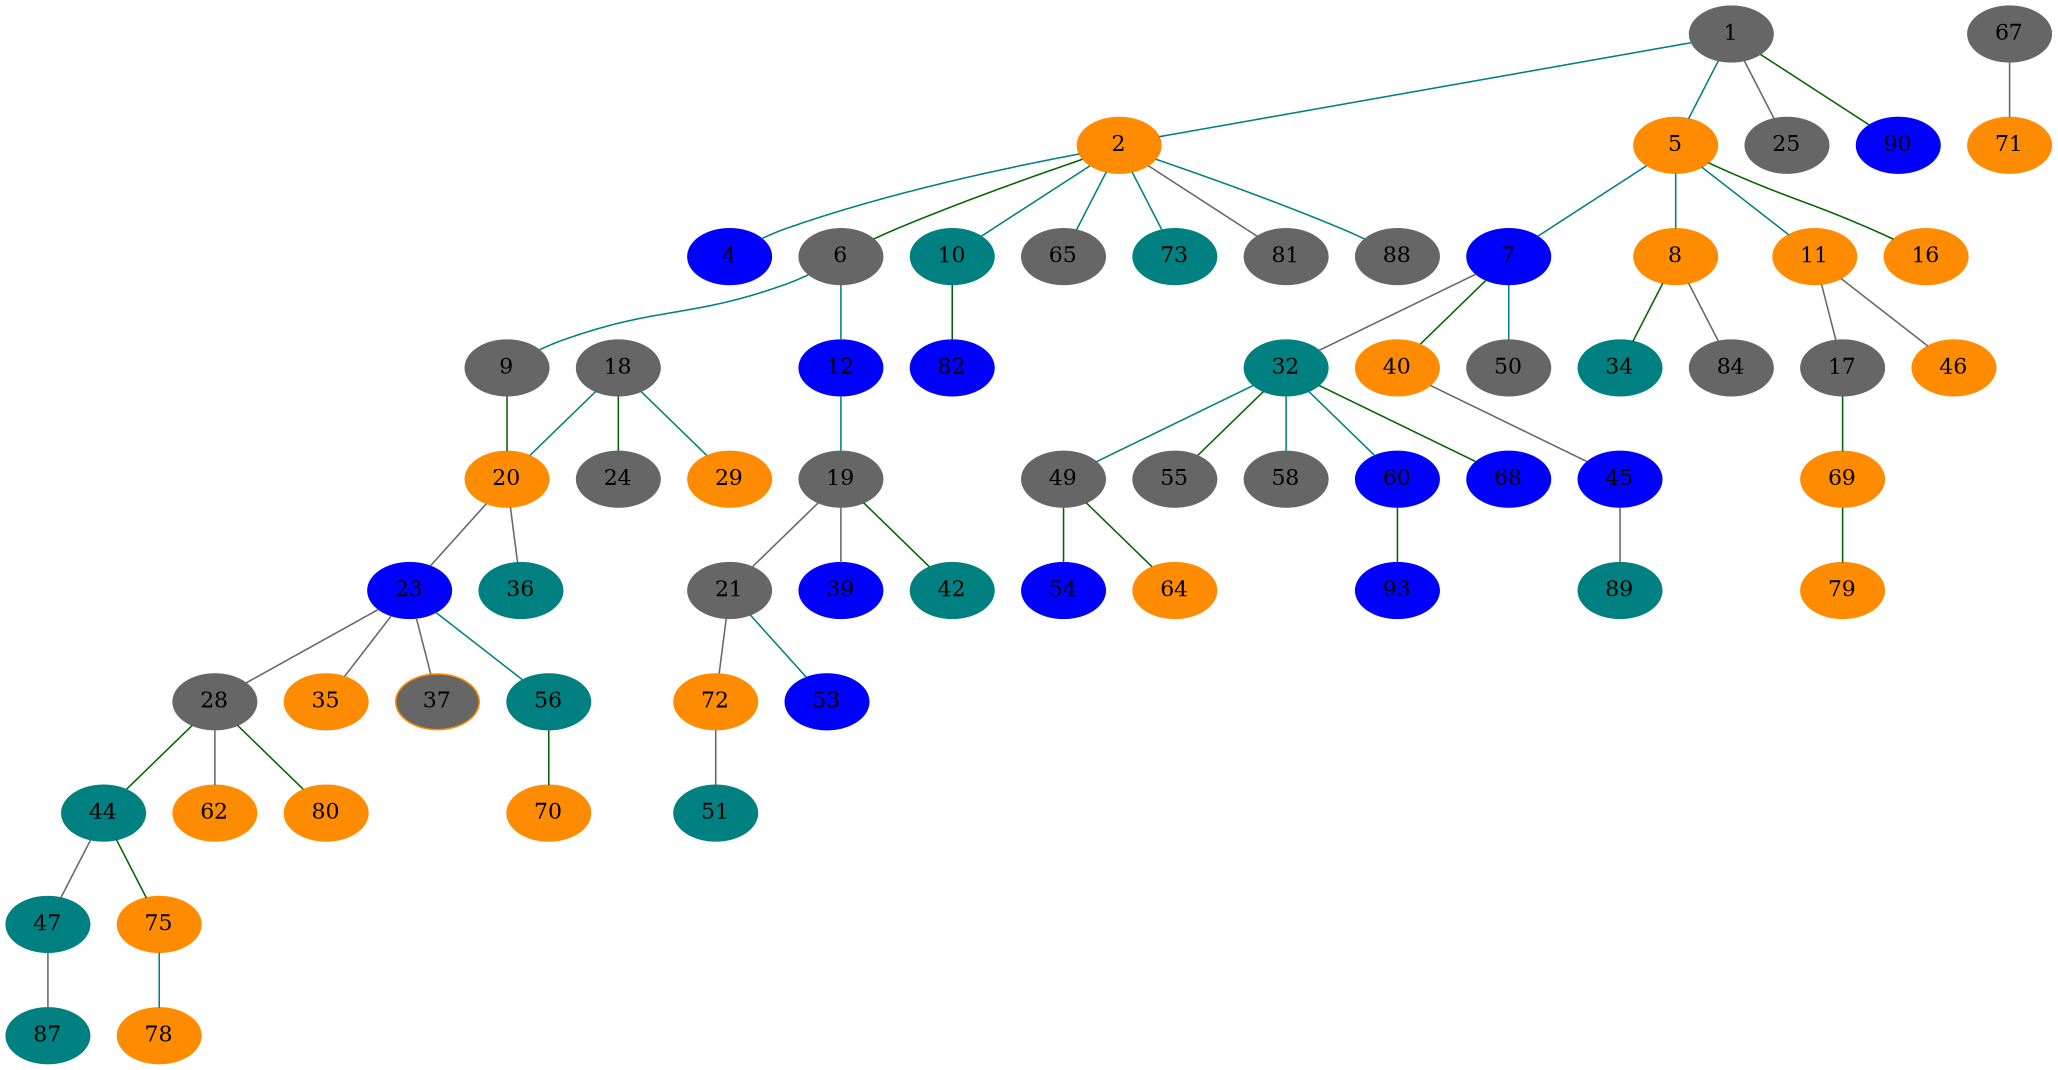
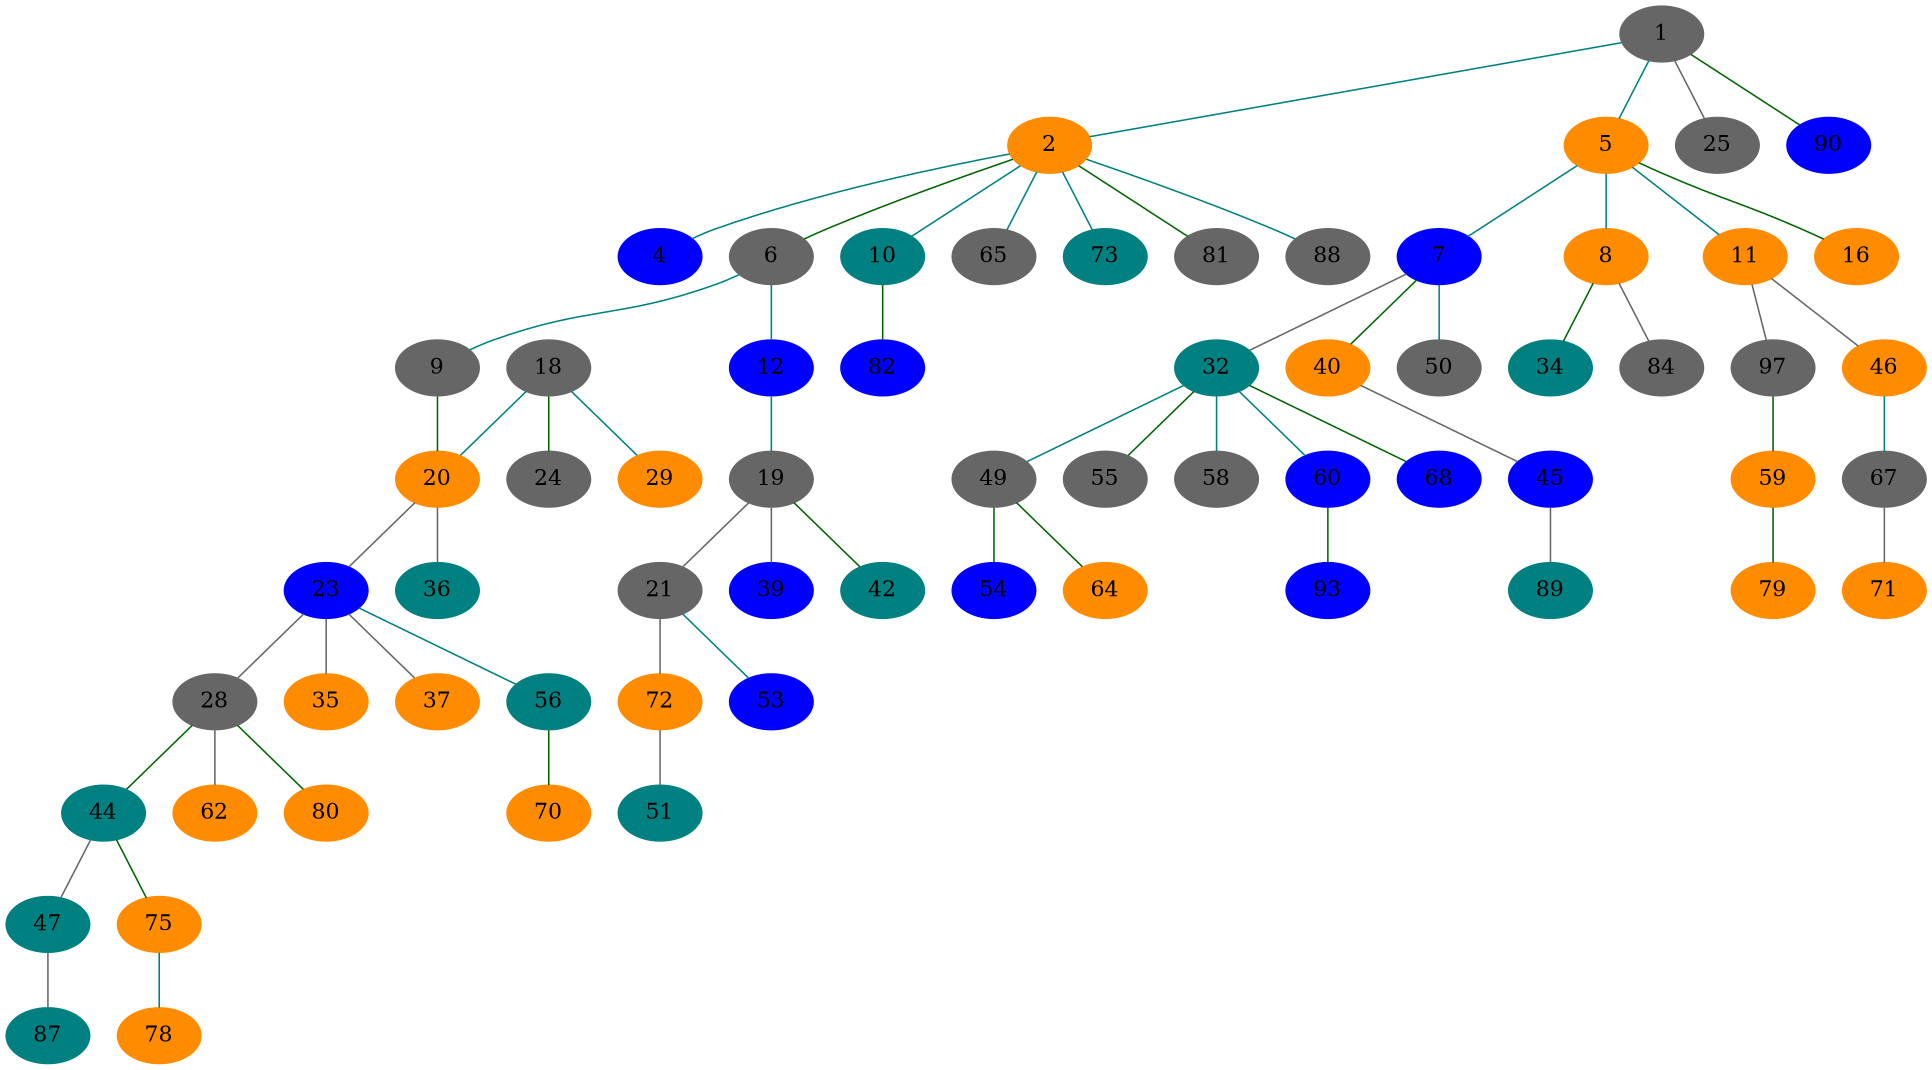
edge "2" -- "81": color gray40 -> darkgreen
node "17": label "17" -> "97"
edge "46" -- "67": added
node "69": label "69" -> "59"
node "37": fillcolor gray40 -> darkorange
